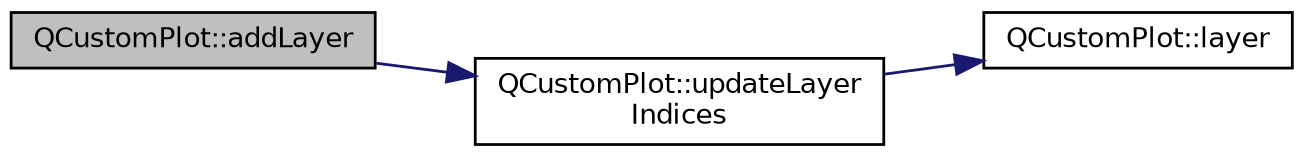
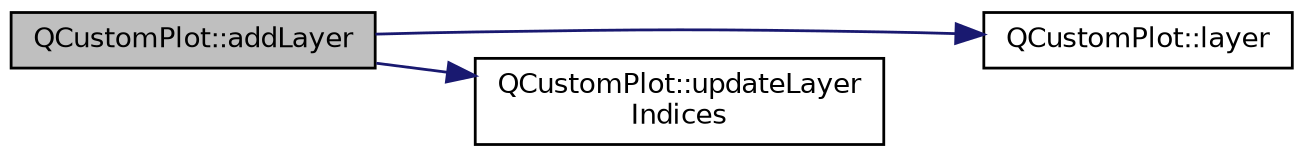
edge "QCustomPlot::updateLayer Indices" -> "QCustomPlot::layer": now "QCustomPlot::addLayer" -> "QCustomPlot::layer"
